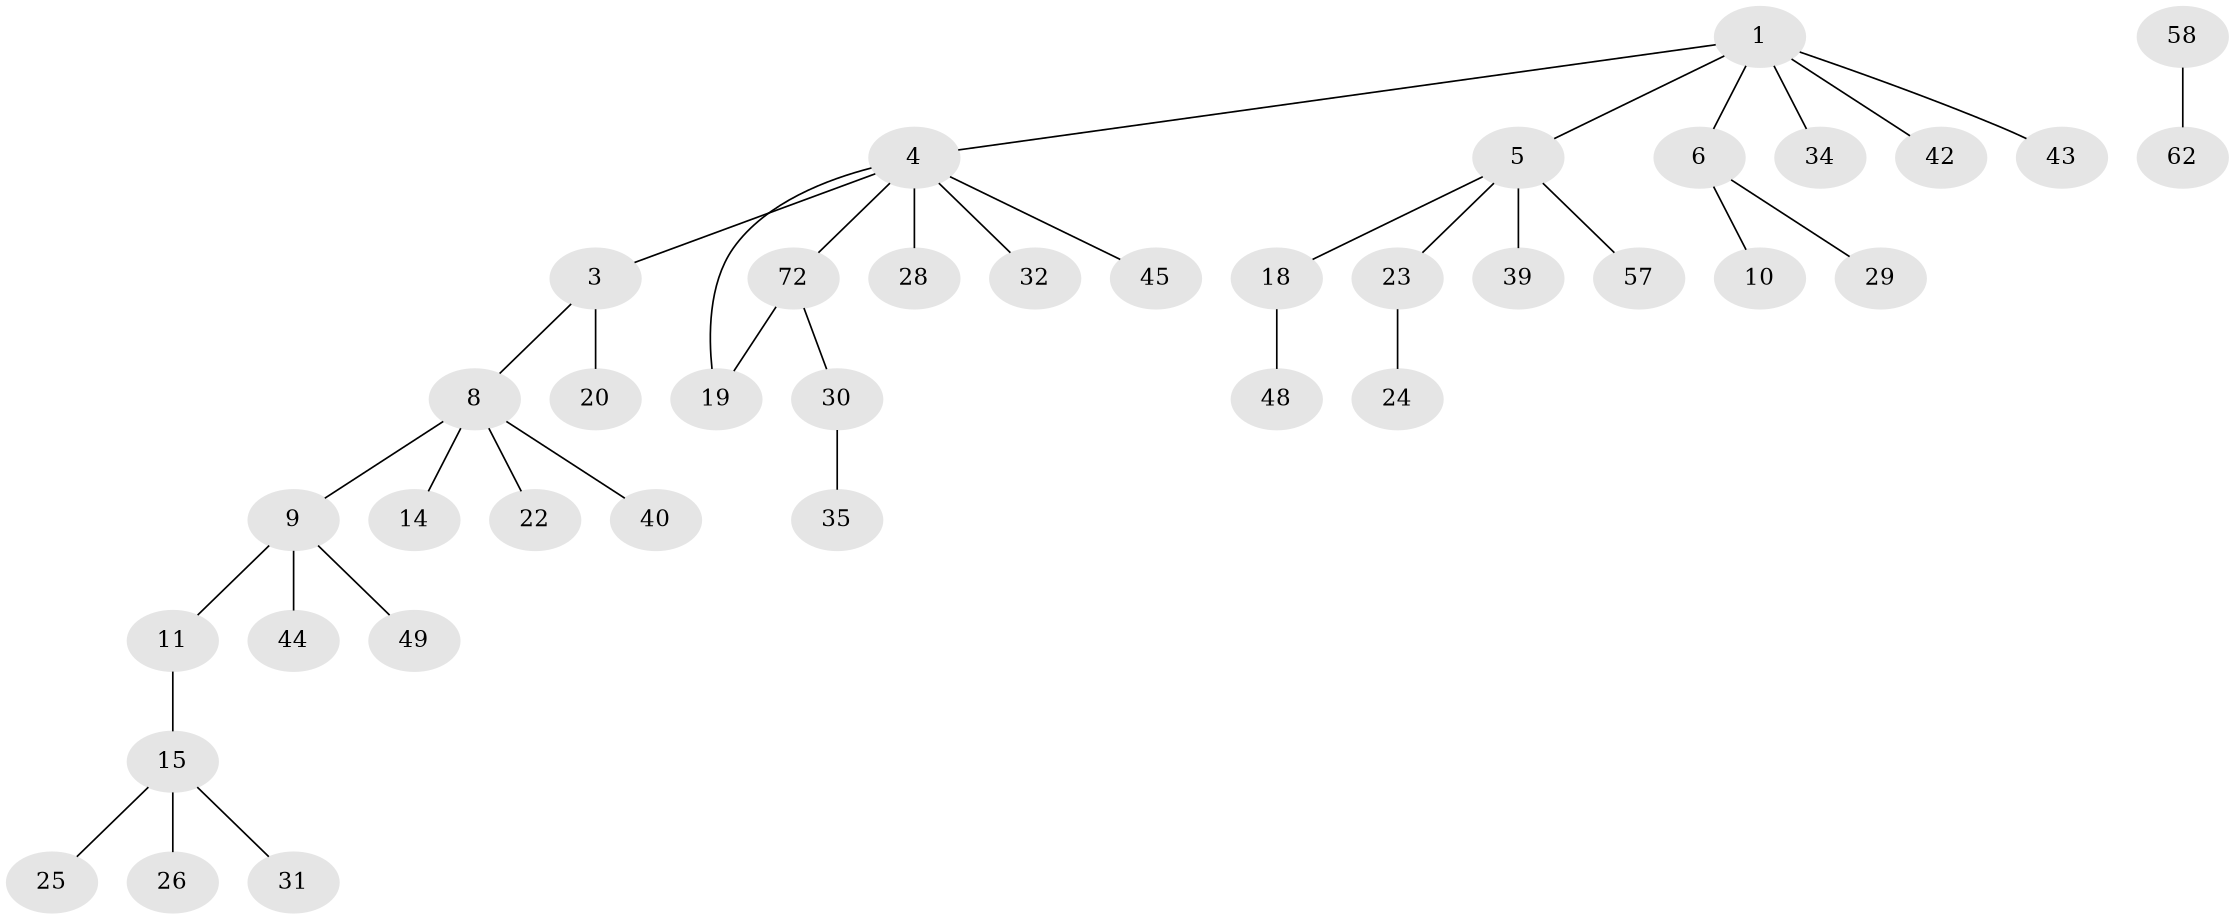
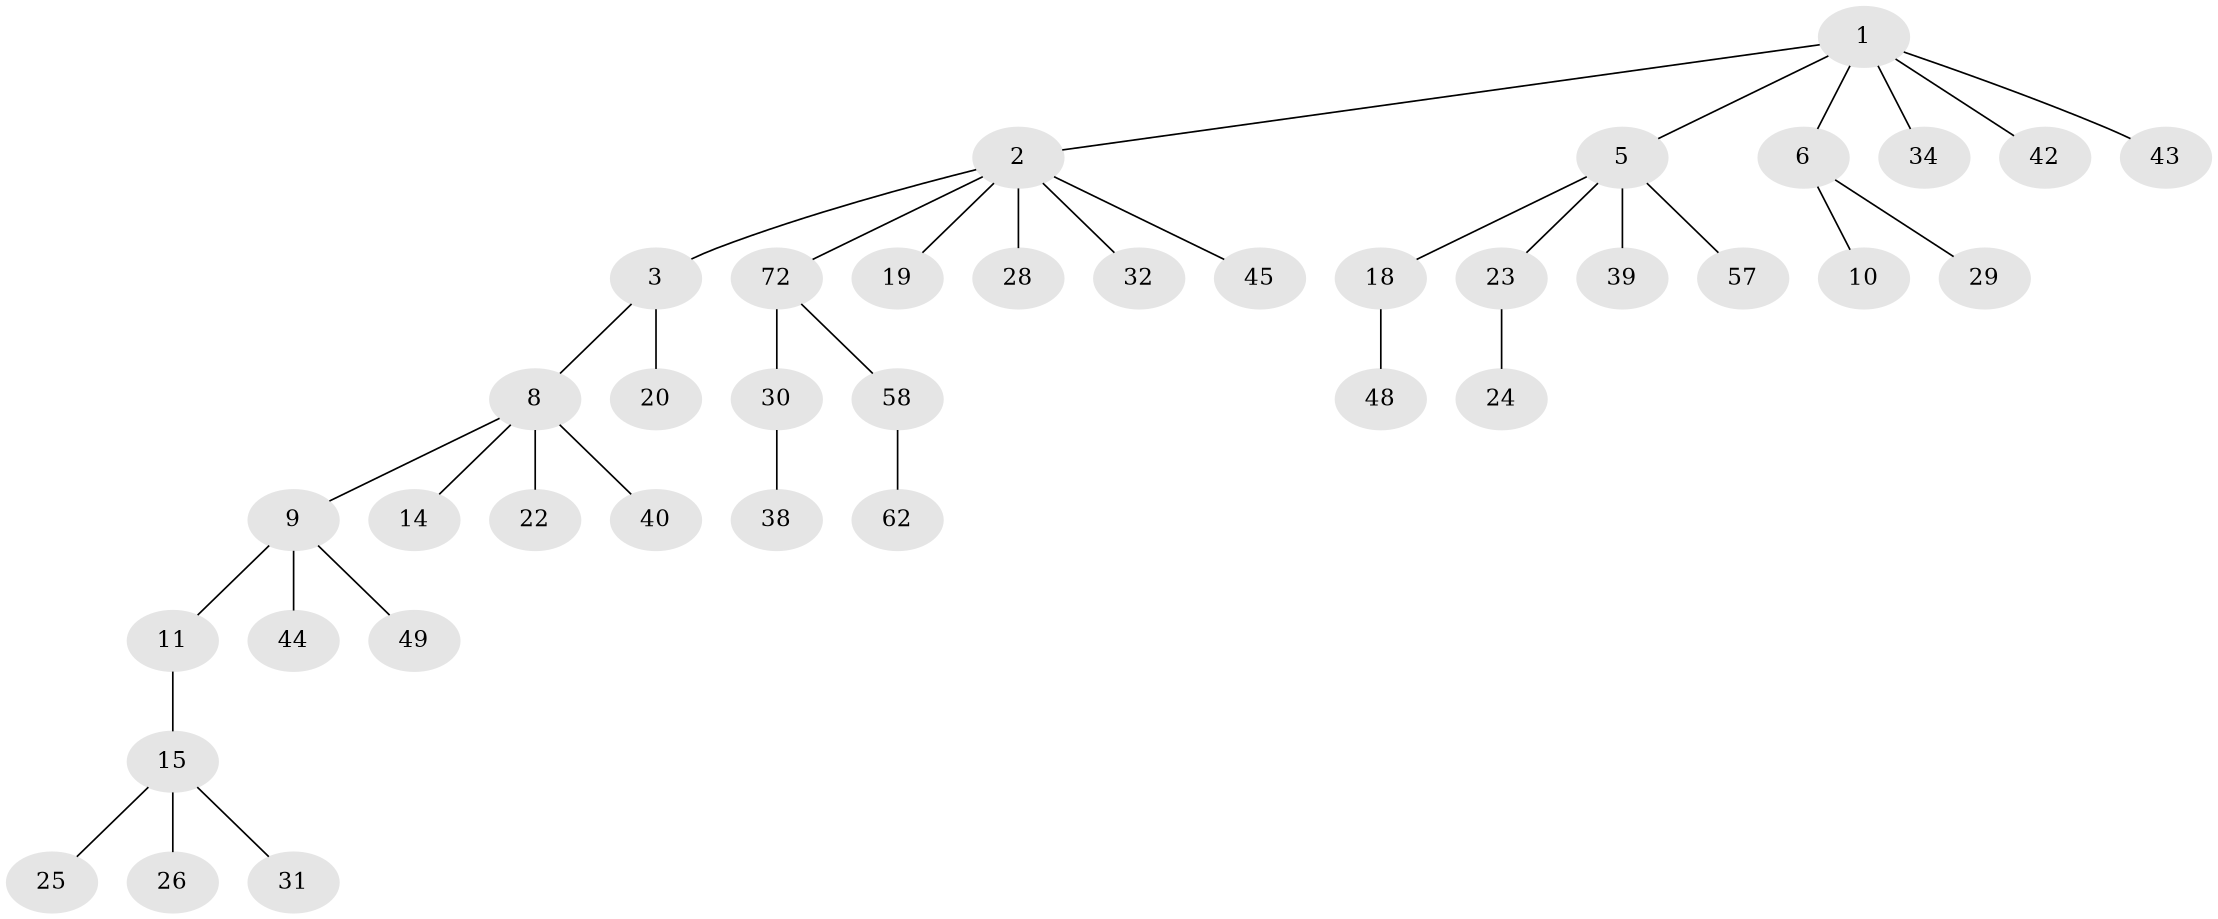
node "4": label "4" -> "2"
edge "72" -- "19": now "72" -- "58"
node "35": label "35" -> "38"
